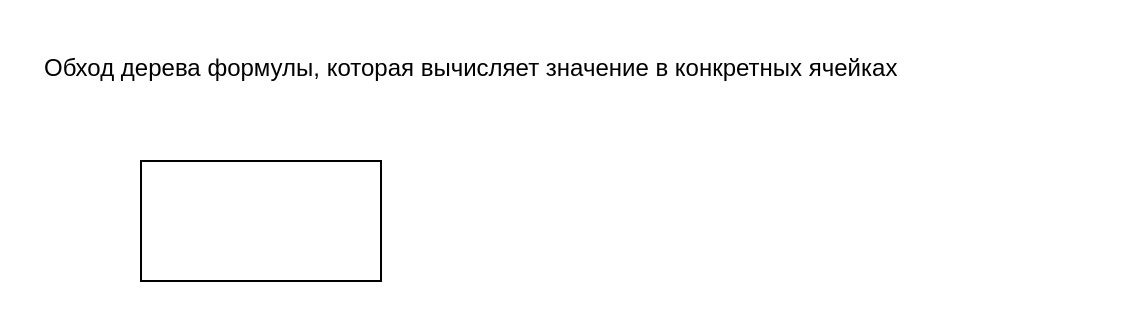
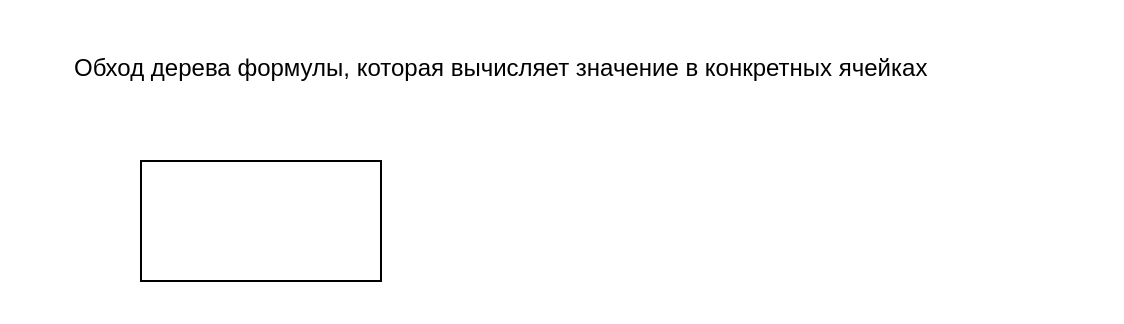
node "Обход дерева формулы, которая вычисляет значение в конкретных ячейках": moved (561, 81) -> (591, 81)
